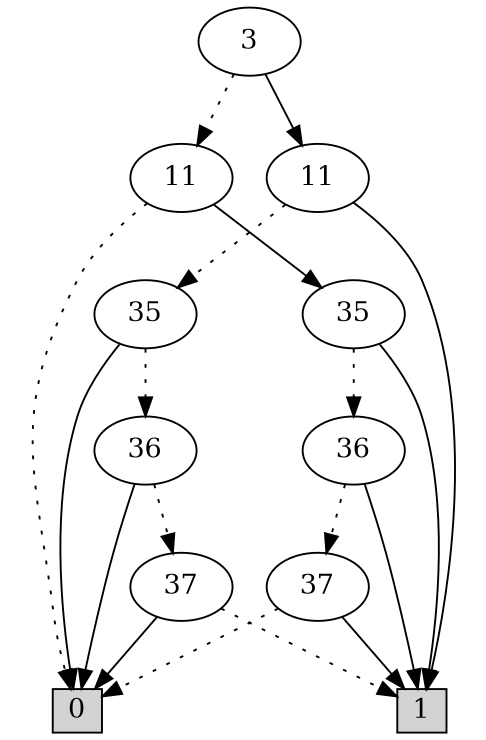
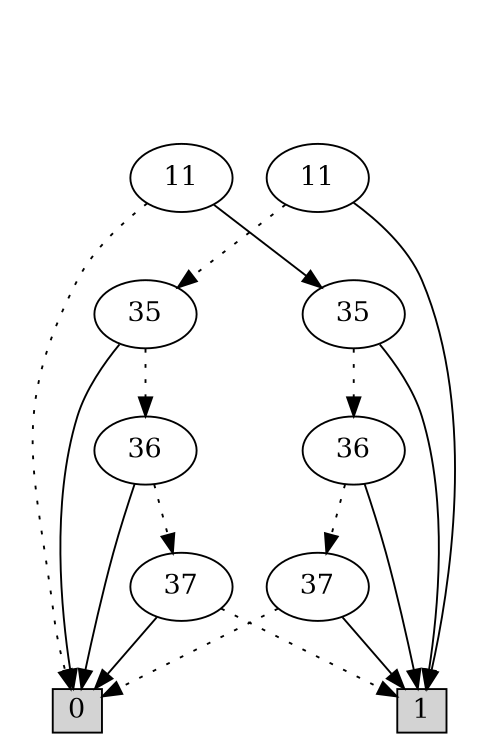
node "3": removed
